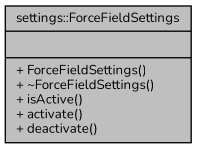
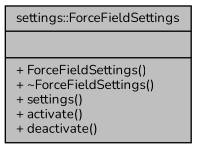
node "settings::ForceFieldSettings": text "+ isActive()" -> "+ settings()"
